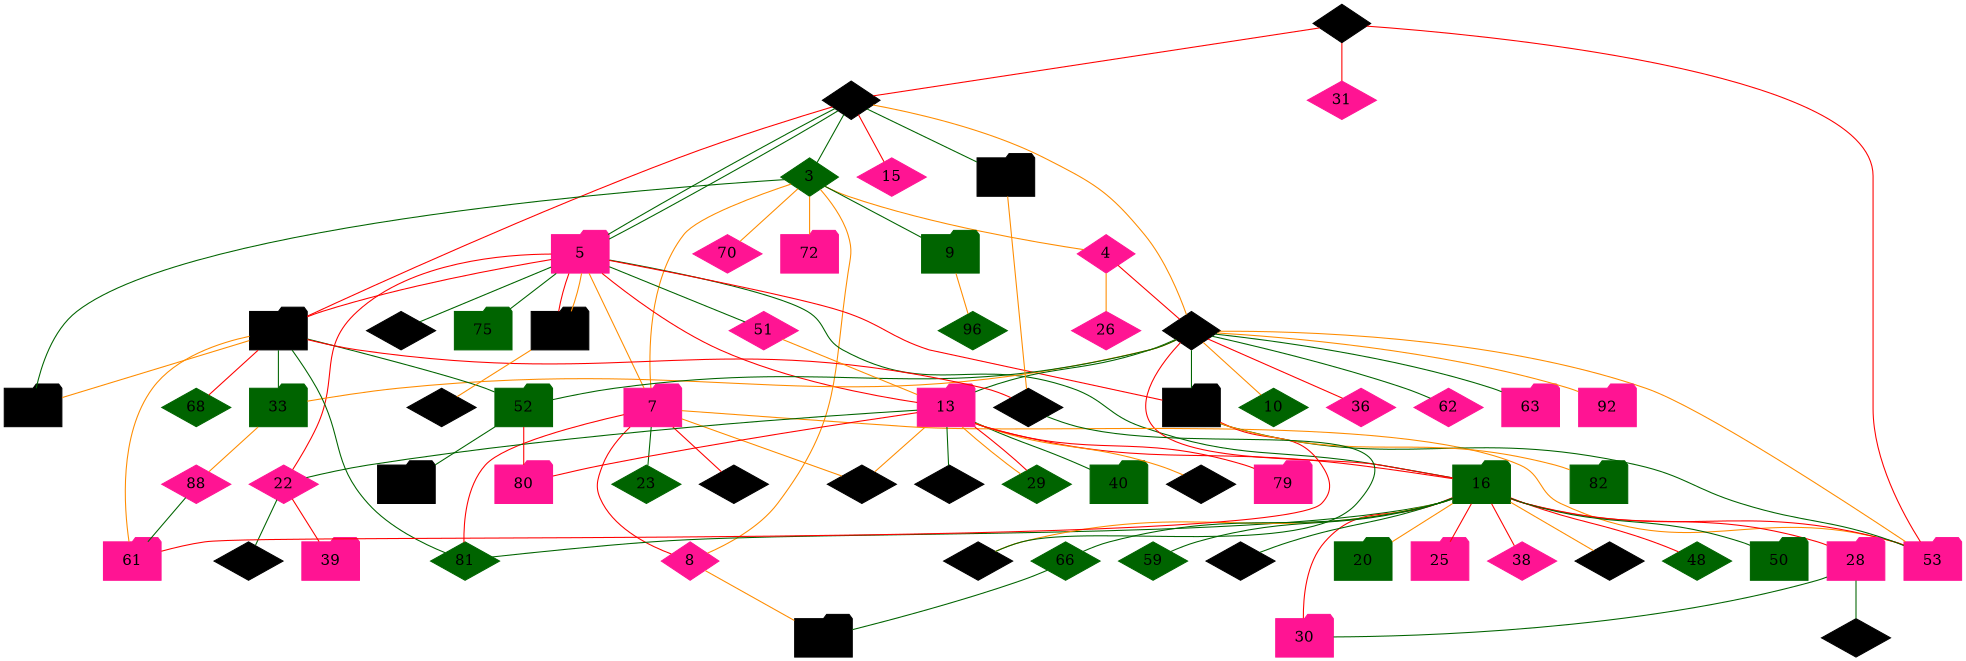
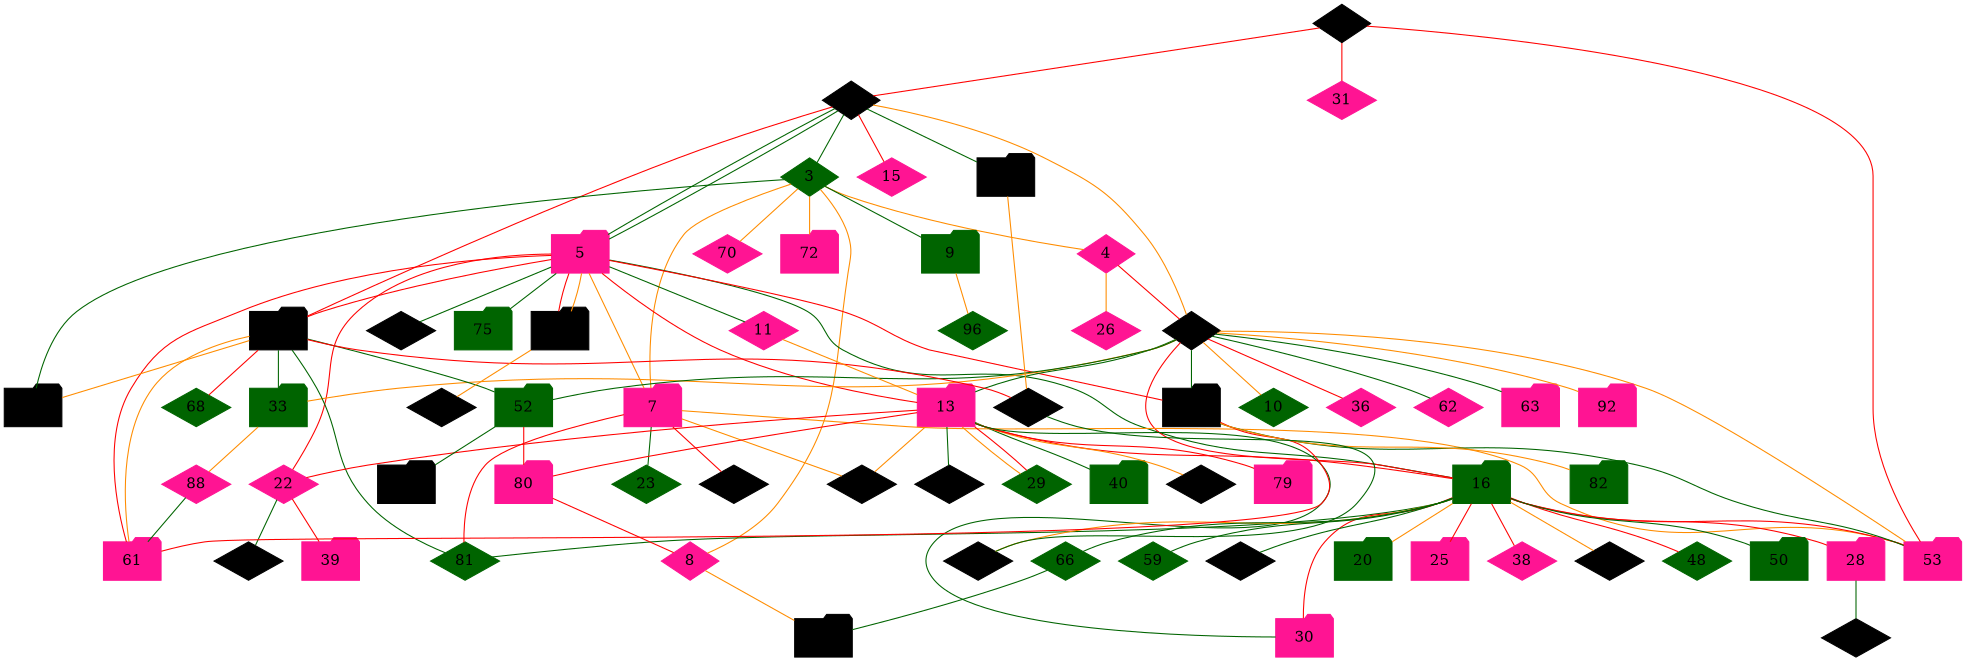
edge "5" -- "61": added
node "51": label "51" -> "11"
edge "13" -- "22": color darkgreen -> red
edge "7" -- "8": now "80" -- "8"
edge "28" -- "30": now "13" -- "30"
